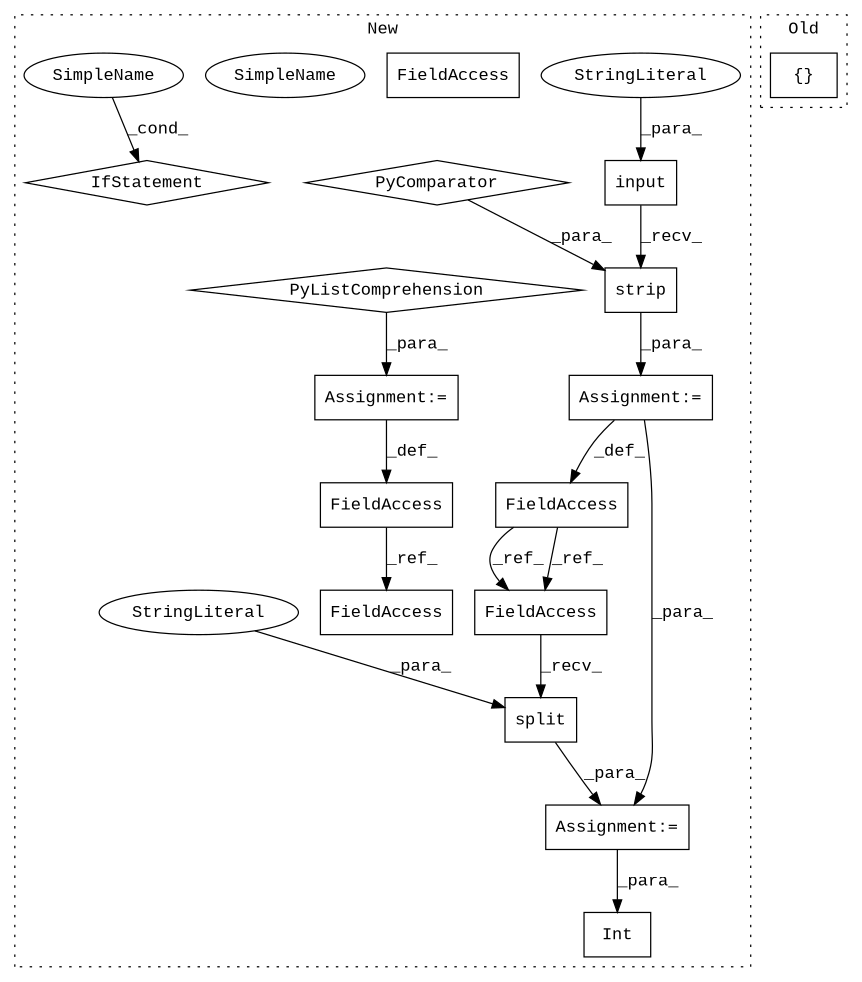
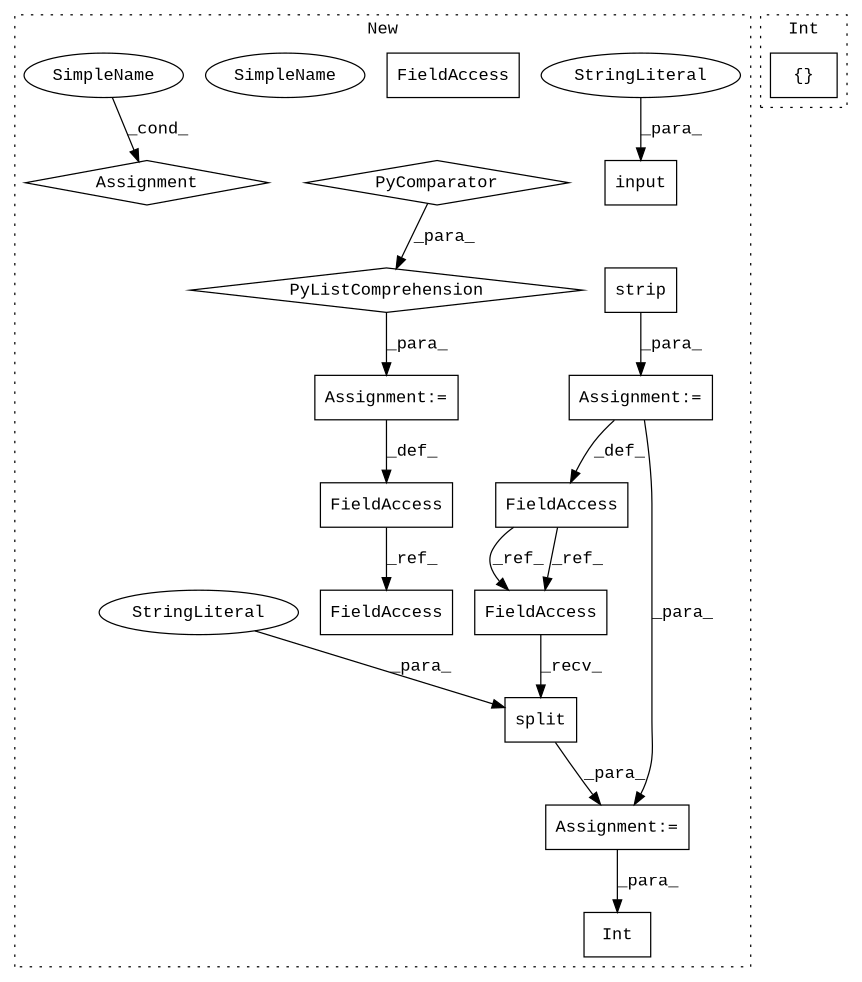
cluster "Old": label "Old" -> "Int"
node "IfStatement": label "IfStatement" -> "Assignment"
edge "input" -> "strip": removed, label "_recv_"
edge "PyComparator" -> "strip": now "PyComparator" -> "PyListComprehension"
